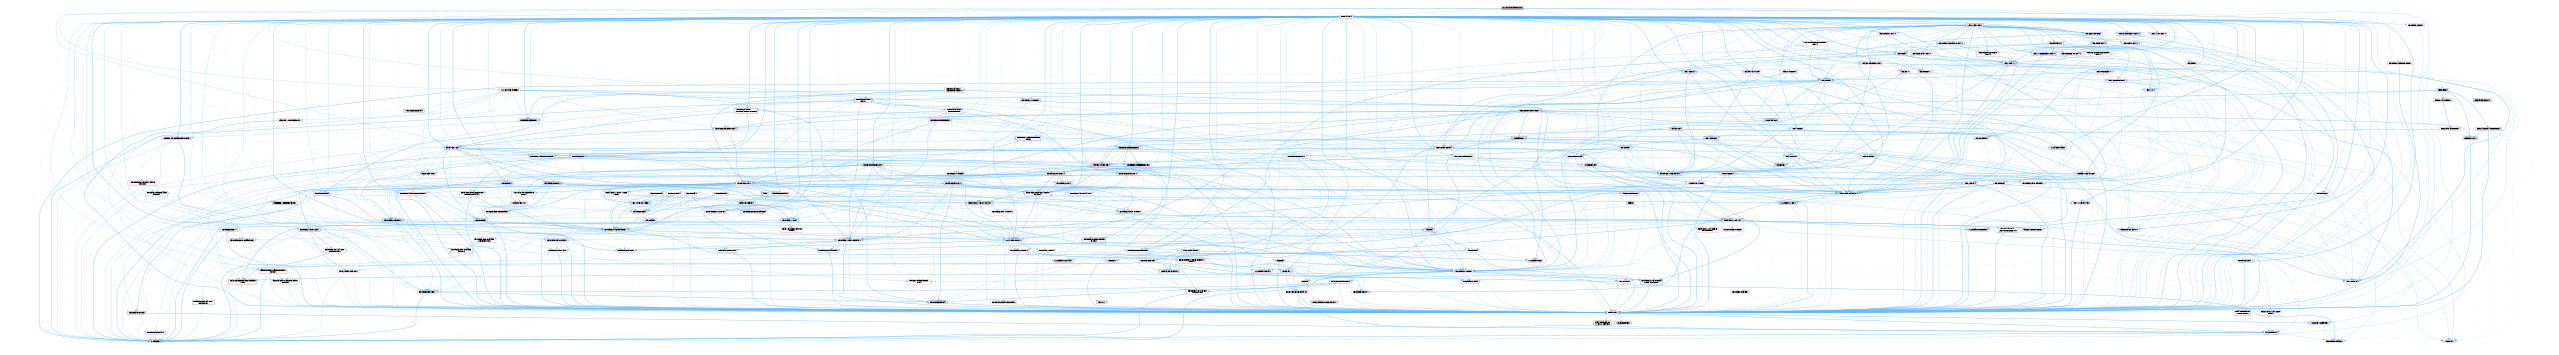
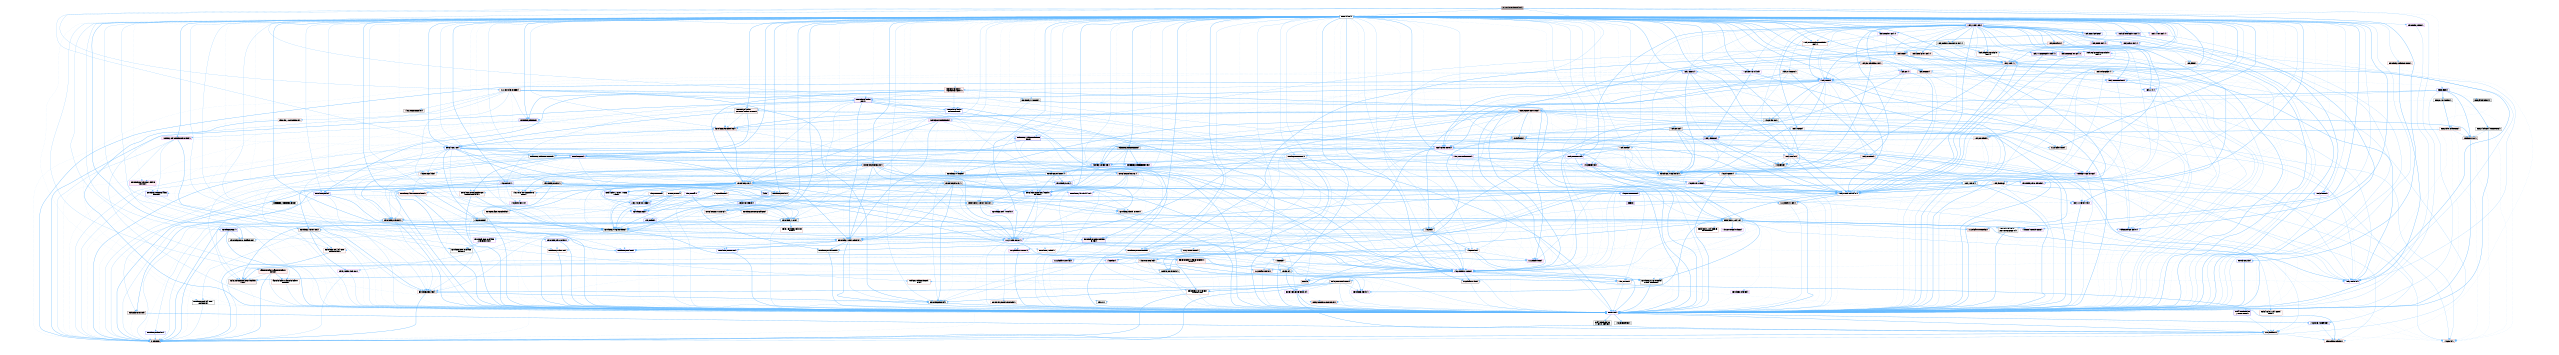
edge "UObject/NameTypes.h" -> "Misc/IntrusiveUnsetOptional State.h": now "Delegates/IDelegateInstance.h" -> "Misc/IntrusiveUnsetOptional State.h"
